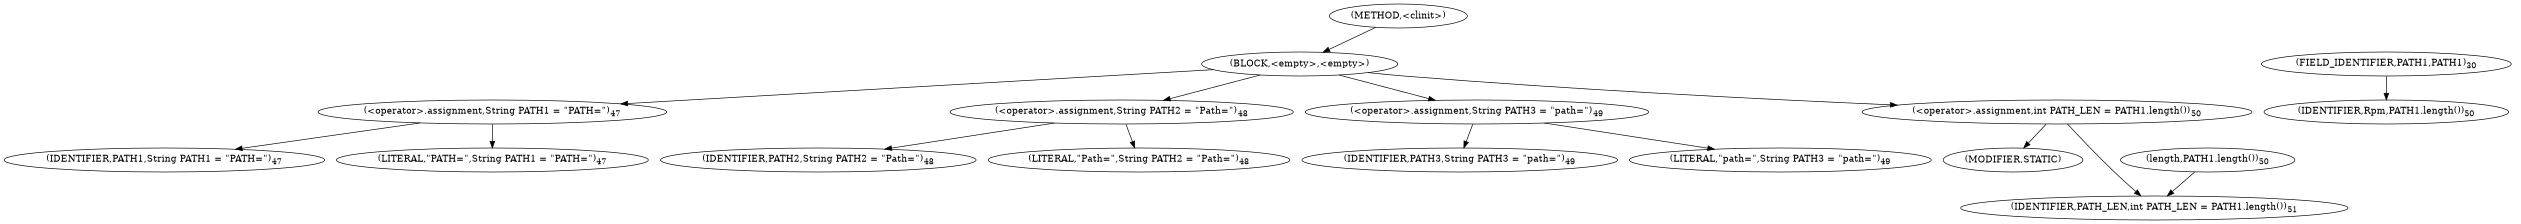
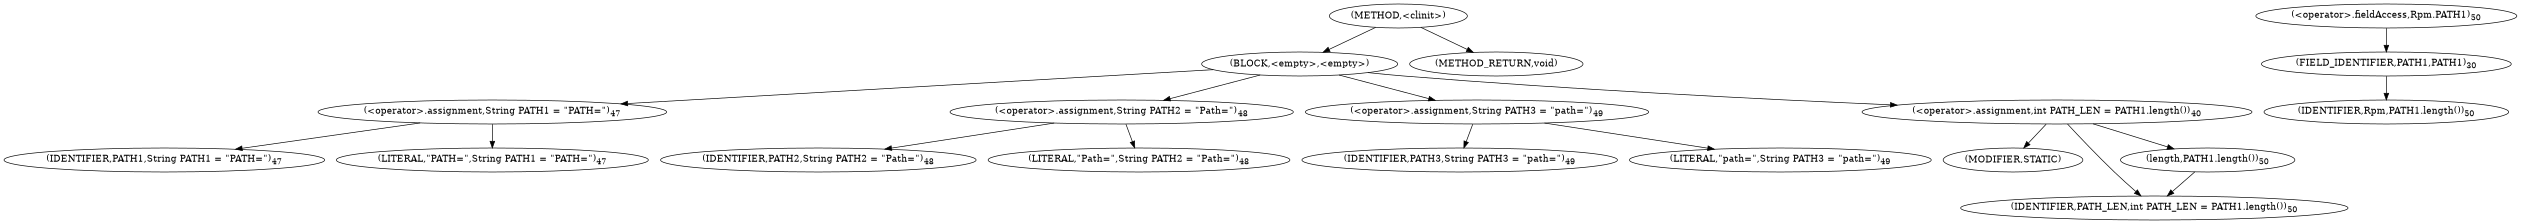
node "(<operator>.fieldAccess,Rpm.PATH1)": added
node "(METHOD_RETURN,void)": added
node "(<operator>.assignment,int PATH_LEN = PATH1.length())": text "50" -> "40"
edge "(<operator>.assignment,int PATH_LEN = PATH1.length())" -> "(length,PATH1.length())": added
node "(IDENTIFIER,PATH_LEN,int PATH_LEN = PATH1.length())": text "51" -> "50"
